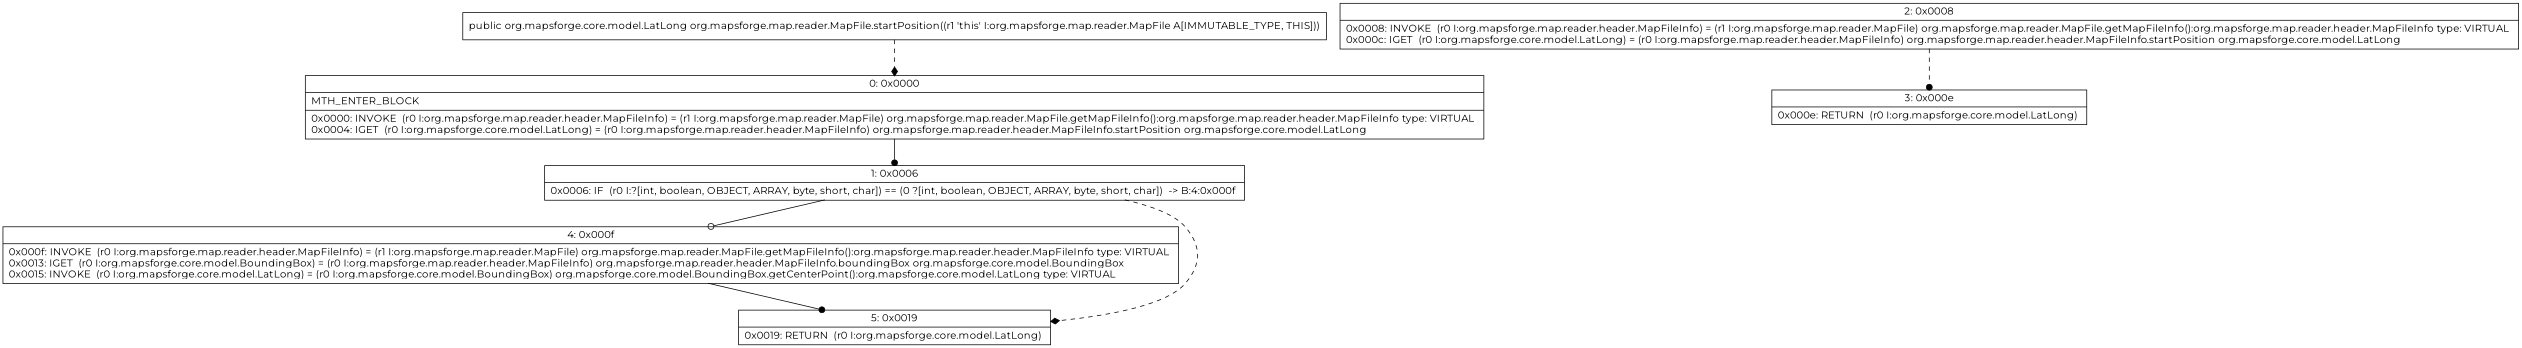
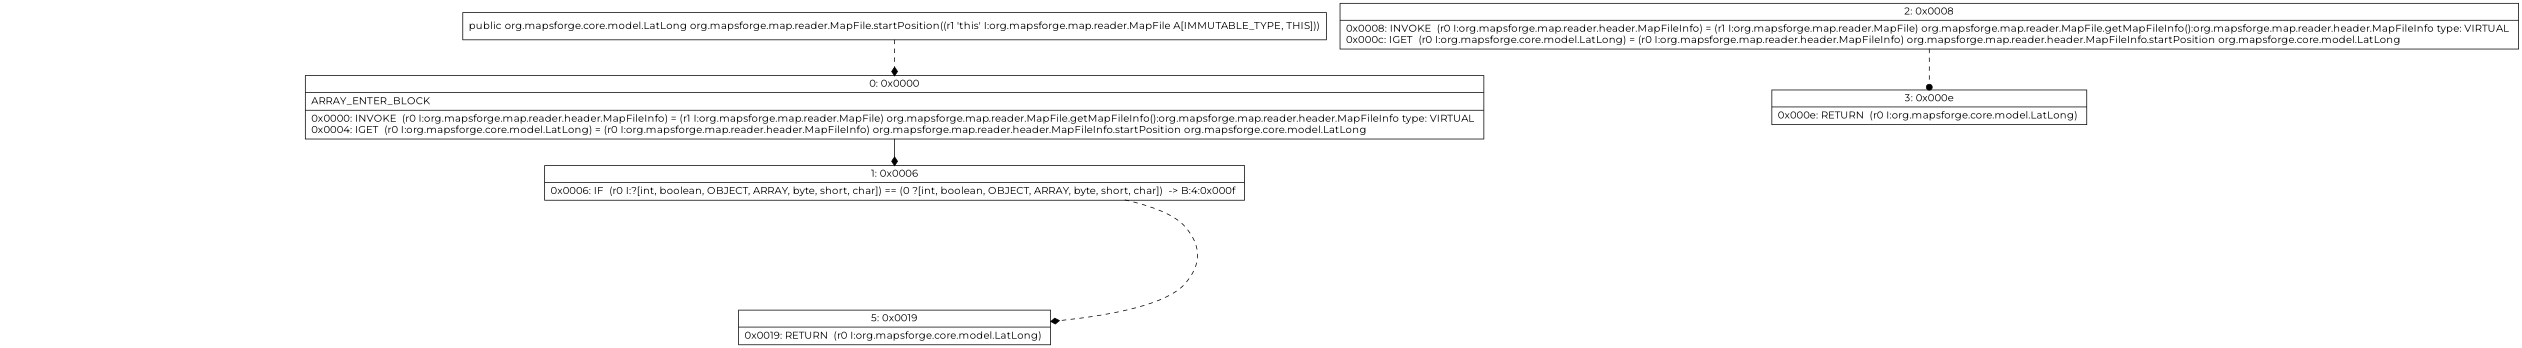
node "0: 0x0000": text "MTH_ENTER_BLOCK" -> "ARRAY_ENTER_BLOCK"
edge "0: 0x0000" -> "1: 0x0006": arrowhead dot -> diamond
node "4: 0x000f": removed
